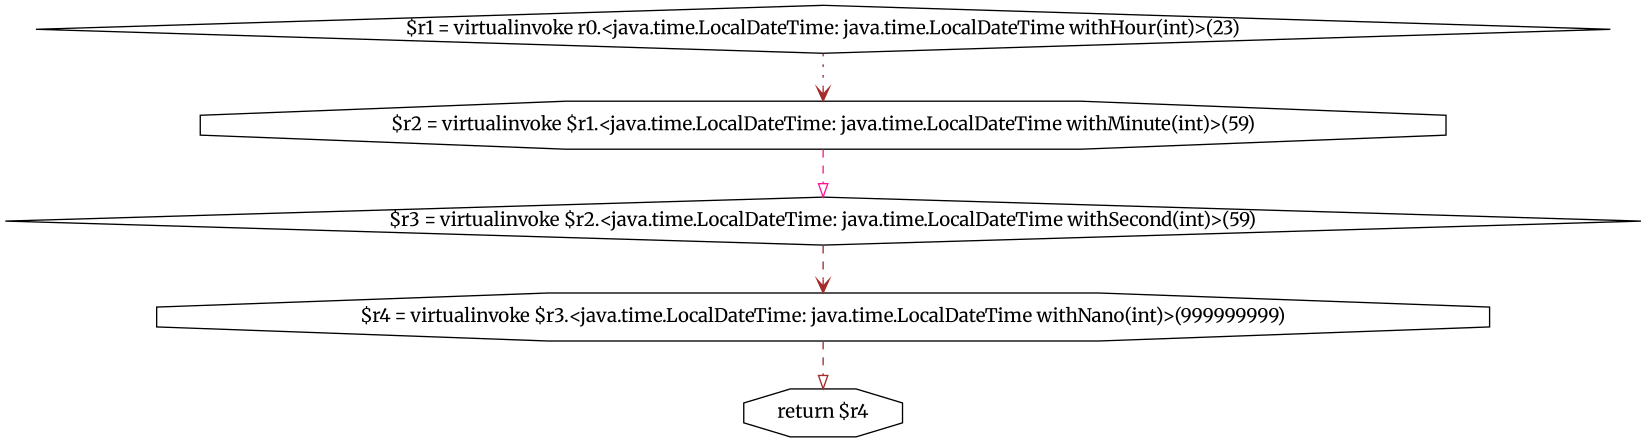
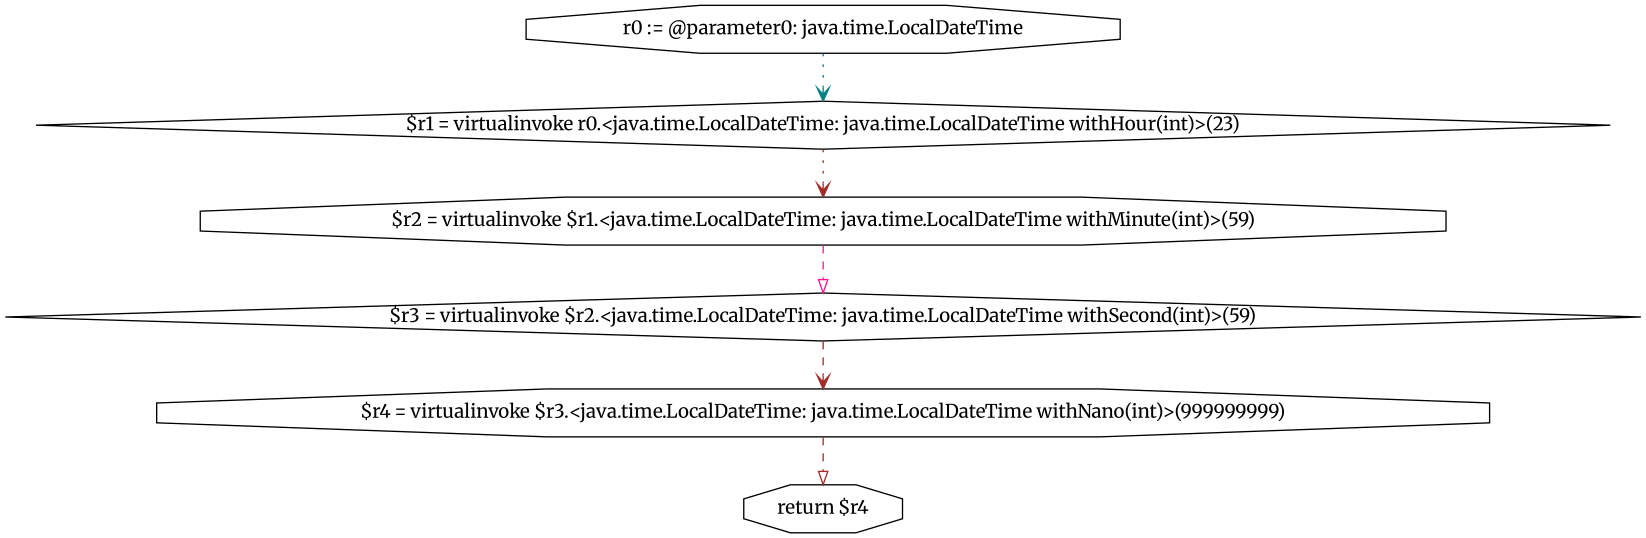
node "r0 := @parameter0: java.time.LocalDateTime": added
